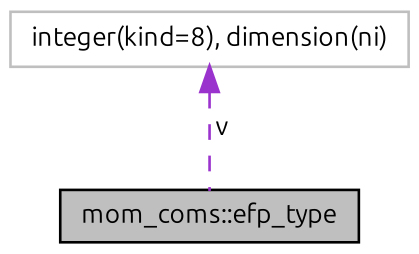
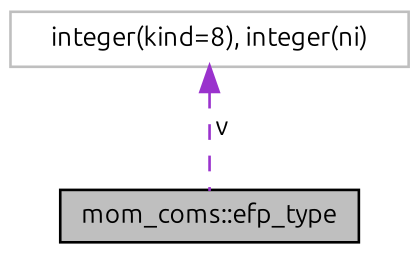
node "integer(kind=8), dimension(ni)": label "integer(kind=8), dimension(ni)" -> "integer(kind=8), integer(ni)"
